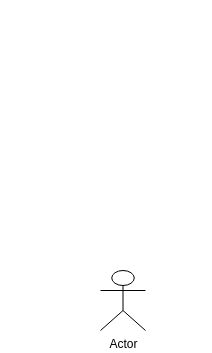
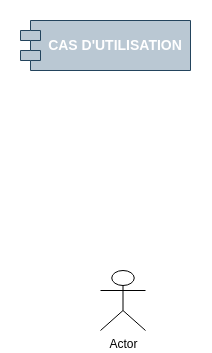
node "CAS D'UTILISATION": added
